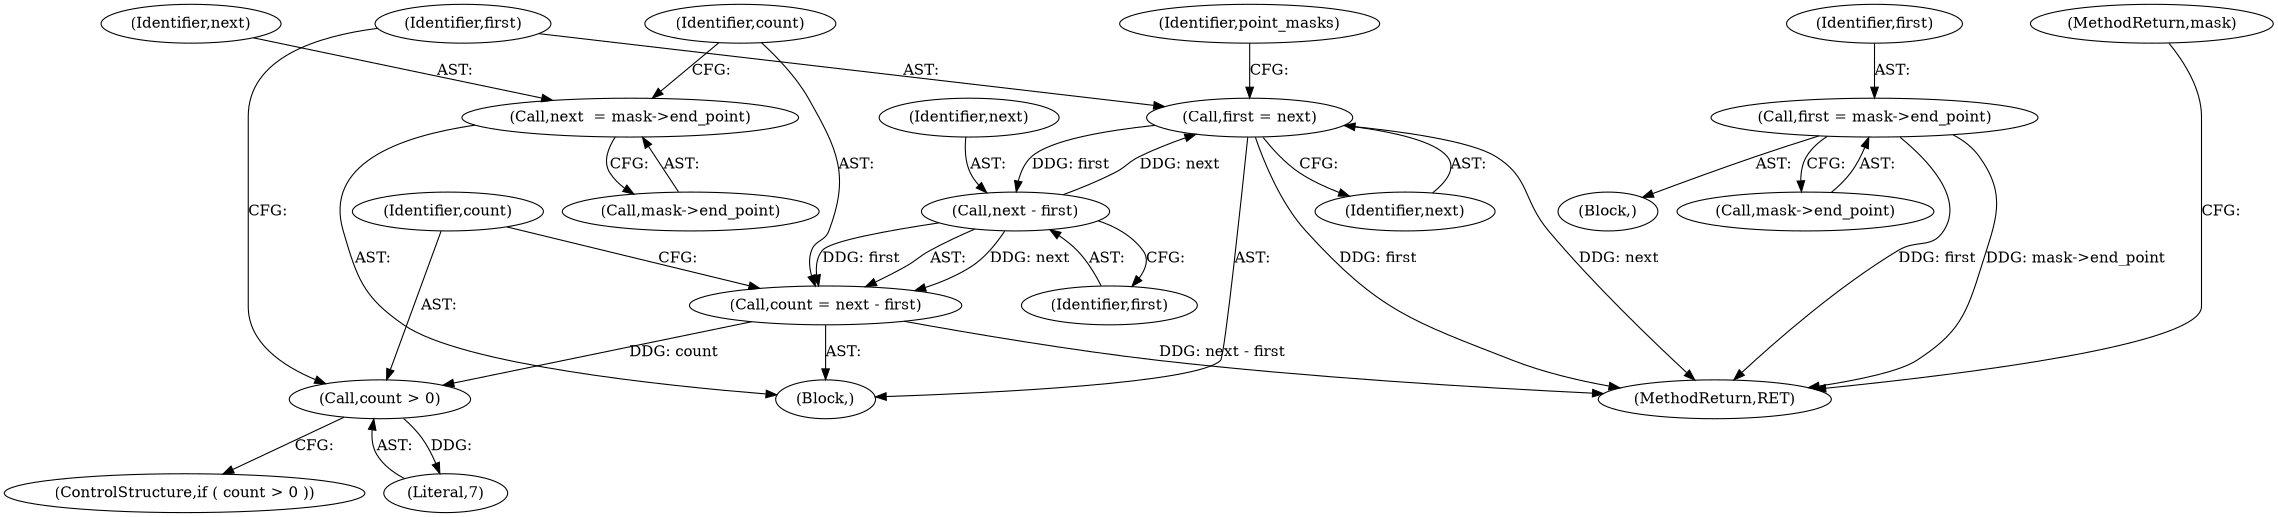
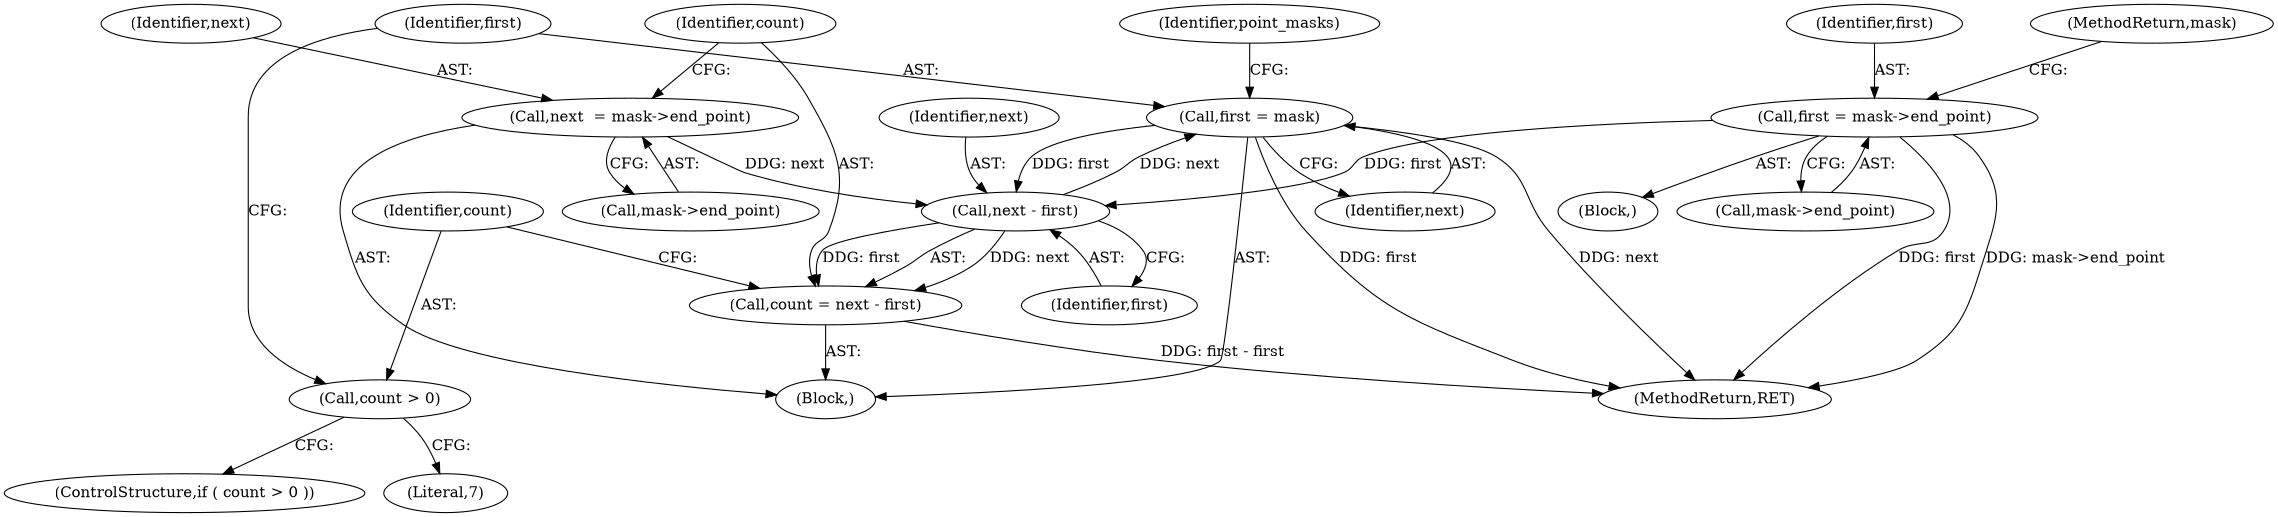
node "(Call,first = next)": label "(Call,first = next)" -> "(Call,first = mask)"
edge "(Call,first = mask->end_point)" -> "(Call,next - first)": added, label "DDG: first"
edge "(Call,next  = mask->end_point)" -> "(Call,next - first)": added, label "DDG: next"
edge "(MethodReturn,mask)" -> "(MethodReturn,RET)": now "(MethodReturn,mask)" -> "(Call,first = mask->end_point)"
edge "(Call,count = next - first)" -> "(Call,count > 0)": removed, label "DDG: count"
edge "(Call,count = next - first)" -> "(MethodReturn,RET)": label "DDG: next - first" -> "DDG: first - first"
edge "(Call,count > 0)" -> "(Literal,7)": label "DDG: " -> "CFG: "
edge "(Literal,7)" -> "(Call,count > 0)": removed, label "AST:"
